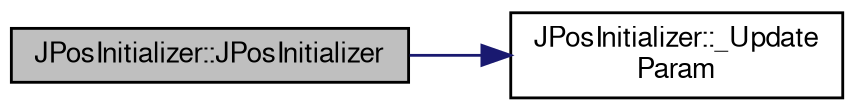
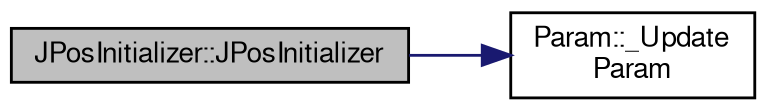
node "JPosInitializer::_Update Param": label "JPosInitializer::_Update Param" -> "Param::_Update Param"
